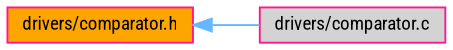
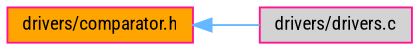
node "drivers/comparator.c": label "drivers/comparator.c" -> "drivers/drivers.c"
